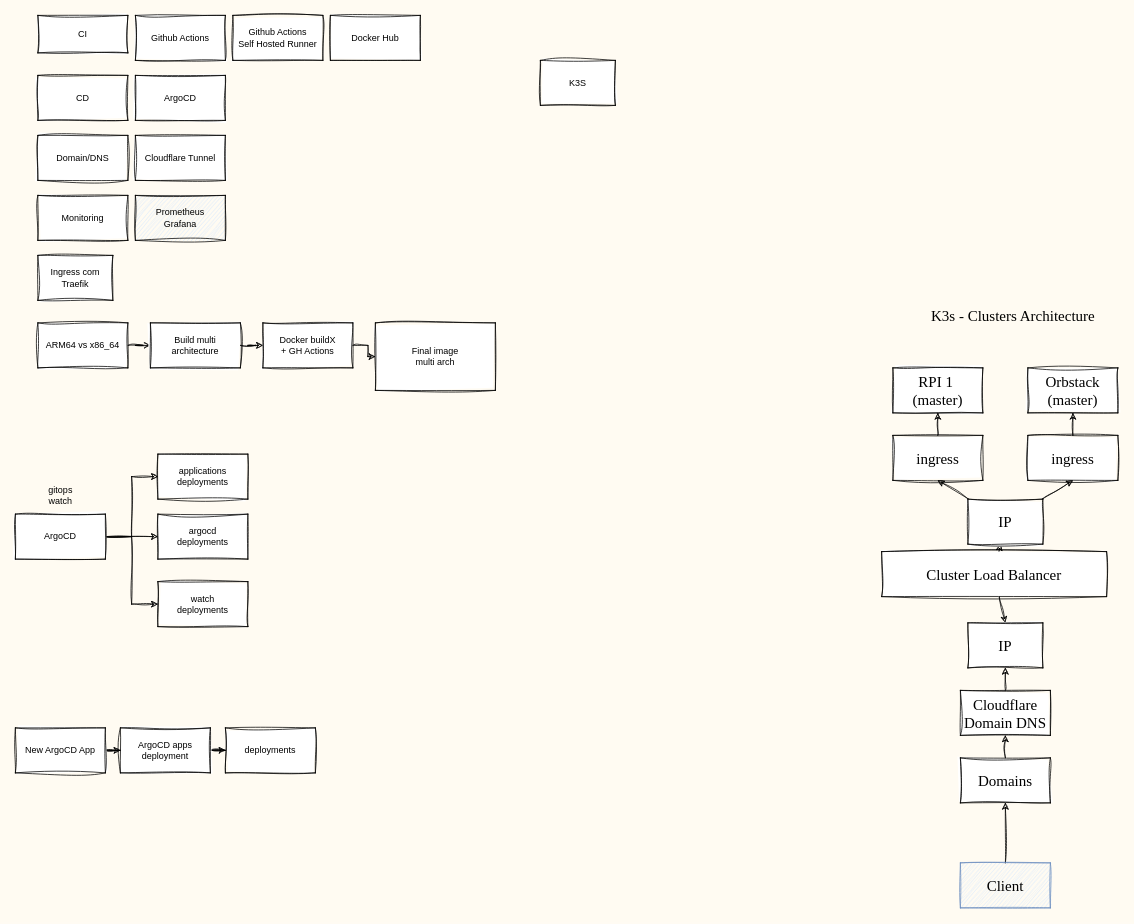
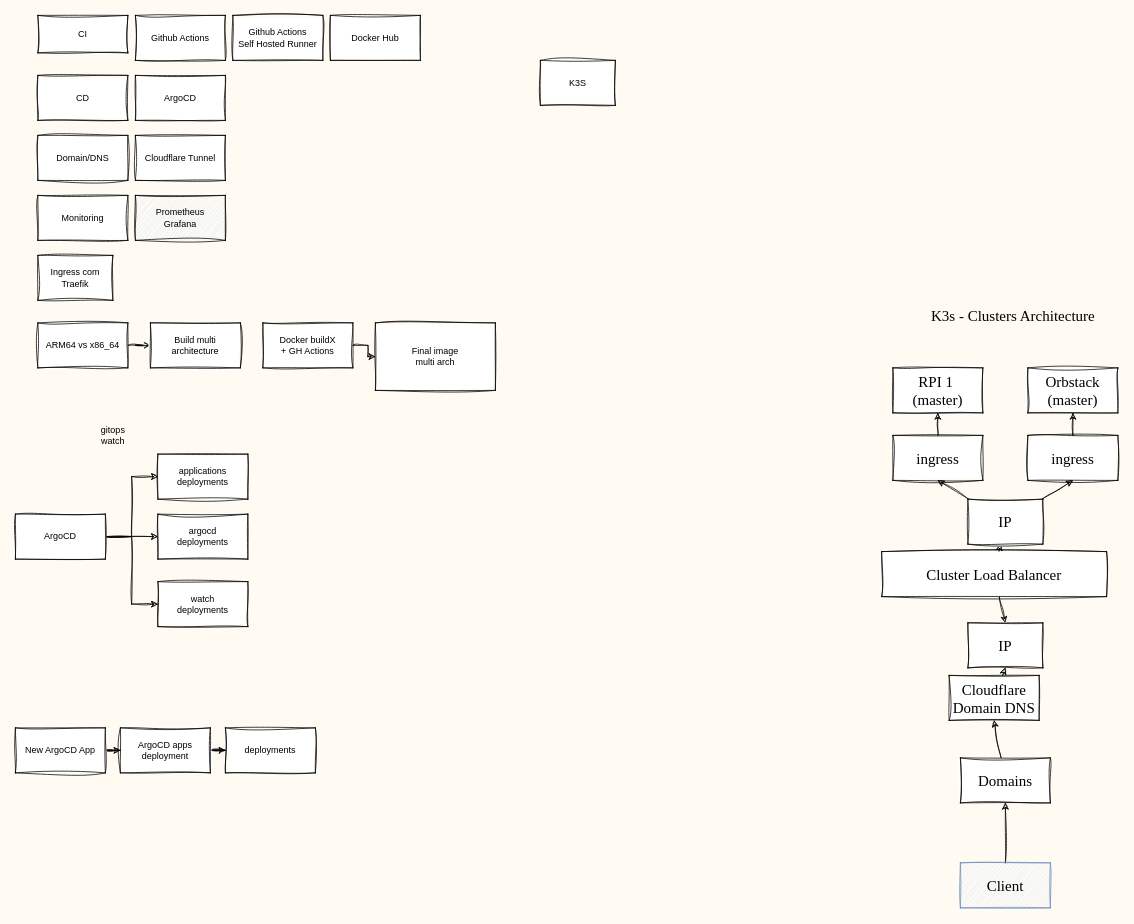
edge "Build multi architecture" -> "Docker buildX + GH Actions": removed
node "gitops watch": moved (60, 495) -> (113, 435)
node "Cloudflare Domain DNS": moved (1005, 713) -> (994, 698)
